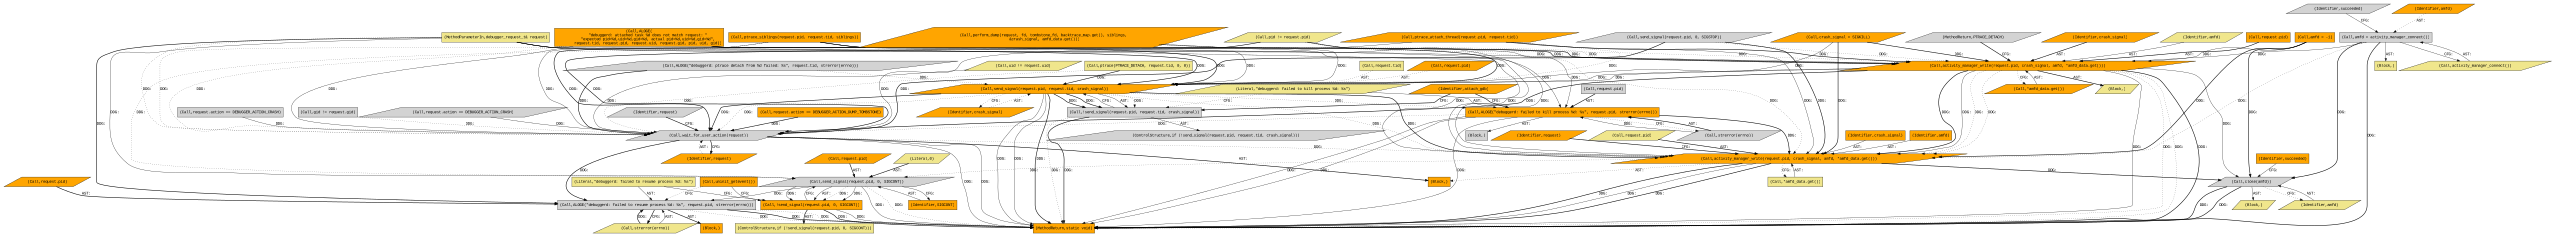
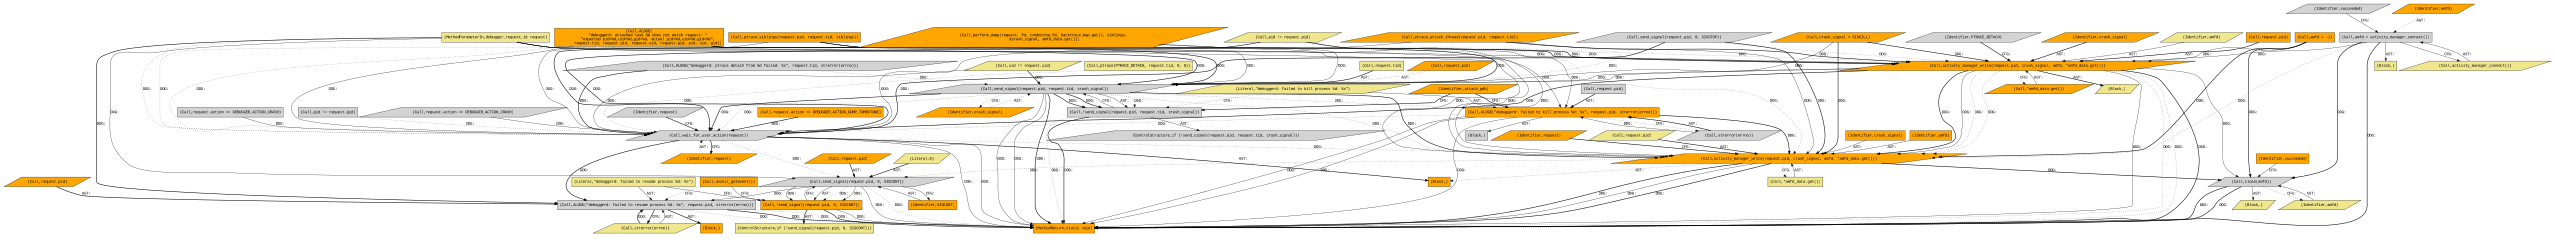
node "(MethodReturn,PTRACE_DETACH)": label "(MethodReturn,PTRACE_DETACH)" -> "(Identifier,PTRACE_DETACH)"
edge "(Call,ptrace(PTRACE_DETACH, request.tid, 0, 0))" -> "(Call,send_signal(request.pid, request.tid, crash_signal))": now "(Call,uid != request.uid)" -> "(Call,send_signal(request.pid, request.tid, crash_signal))"
edge "(Call,request.tid)" -> "(Call,send_signal(request.pid, request.tid, crash_signal))": style dotted -> bold
node "(Call,send_signal(request.pid, request.tid, crash_signal))": fillcolor orange -> lightgrey
edge "(Call,ptrace_siblings(request.pid, request.tid, siblings))" -> "(Call,send_signal(request.pid, 0, SIGCONT))": now "(Call,wait_for_user_action(request))" -> "(Call,send_signal(request.pid, 0, SIGCONT))"
